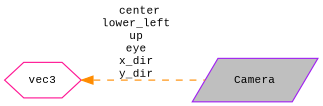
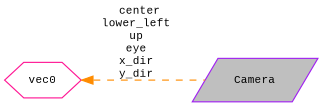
node "vec3": label "vec3" -> "vec0"
